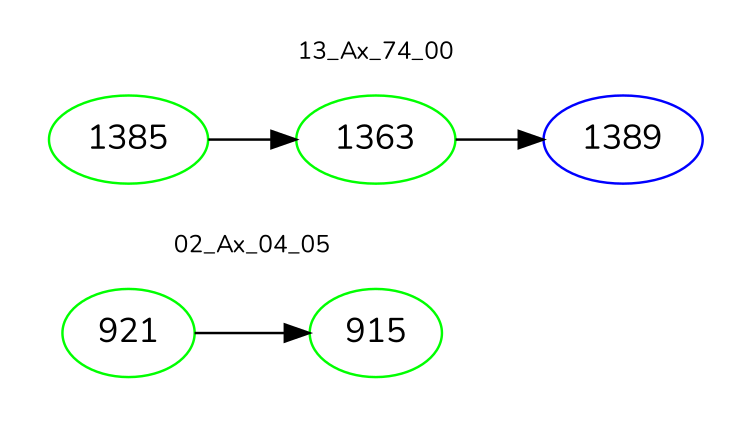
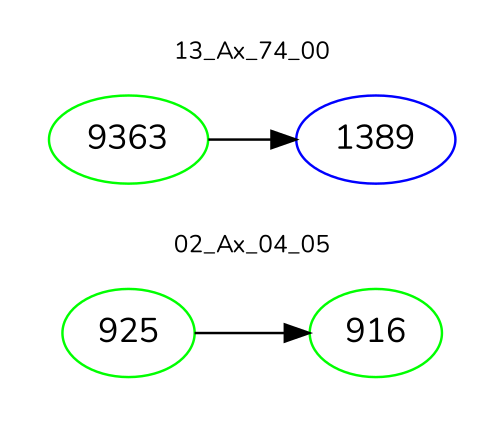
node "1385": removed
node "1363": label "1363" -> "9363"
node "921": label "921" -> "925"
node "915": label "915" -> "916"
